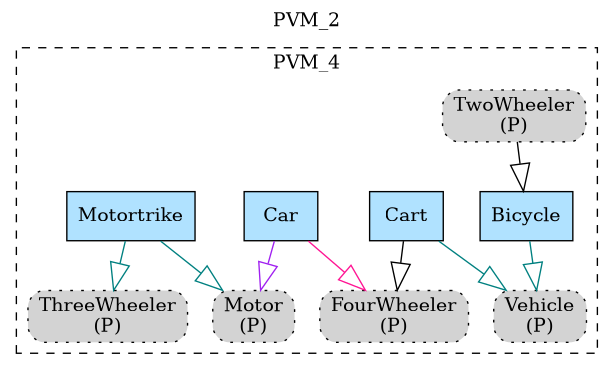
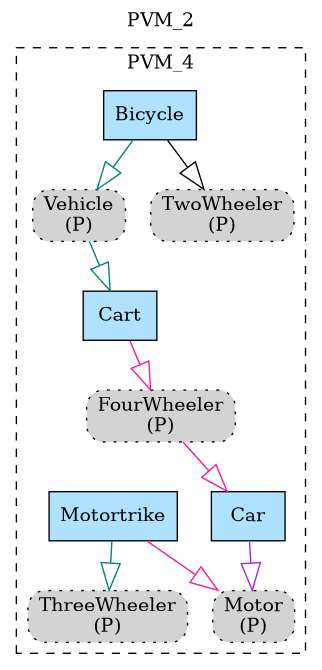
edge "TwoWheeler" -> "Bicycle": reversed
edge "Cart" -> "FourWheeler": color black -> deeppink
edge "Motortrike" -> "Motor": color teal -> deeppink
edge "Car" -> "FourWheeler": reversed
edge "Cart" -> "Vehicle": reversed
